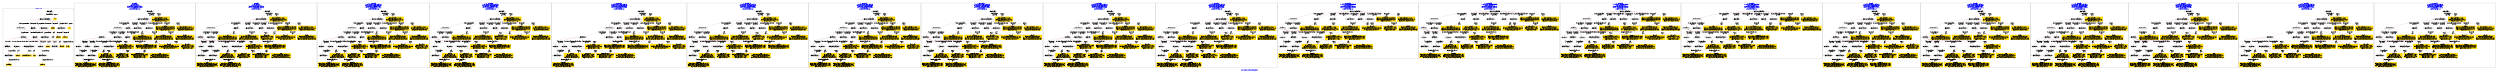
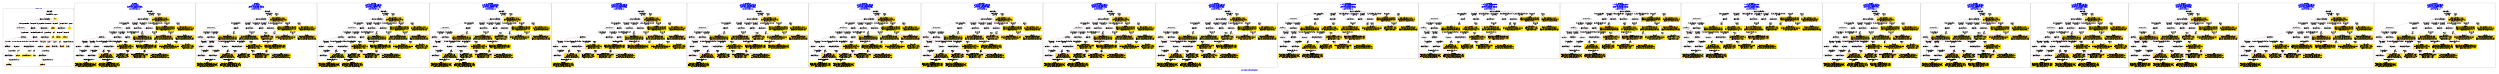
node "title": fillcolor lightgray -> gold
node "artyear": fillcolor gold -> lightgray
